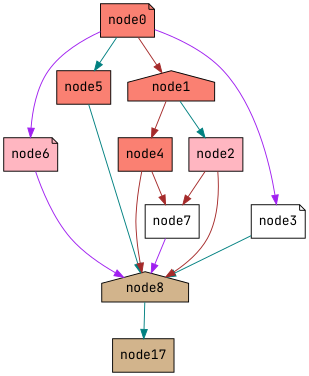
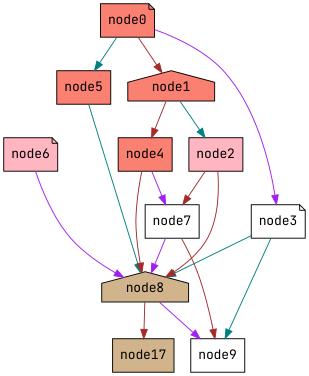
edge "node0" -> "node6": removed
edge "node4" -> "node7": color brown -> purple
edge "node8" -> "node17": color teal -> brown
node "node9": added
